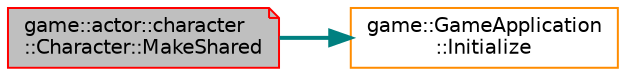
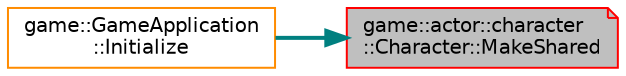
edge "game::actor::character ::Character::MakeShared" -> "game::GameApplication ::Initialize": reversed
